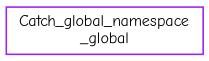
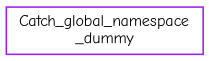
node "Catch_global_namespace _global": label "Catch_global_namespace _global" -> "Catch_global_namespace _dummy"
